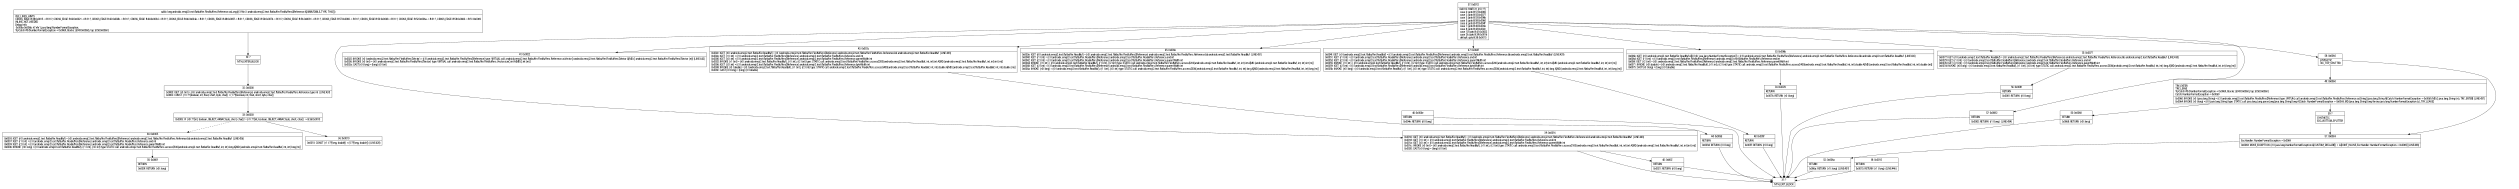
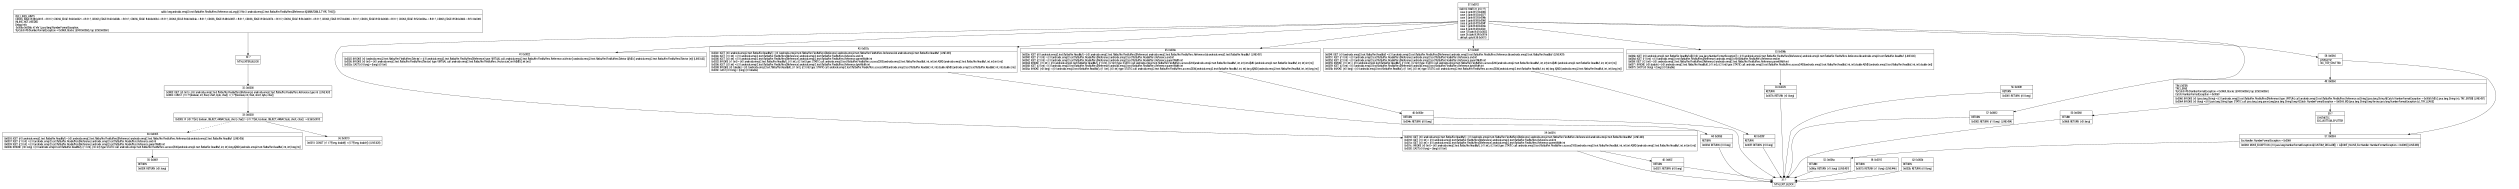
node "55: 0x0077": removed
edge "45: 0x003e" -> "46: 0x004e": added
node "42: 0x002b": added
